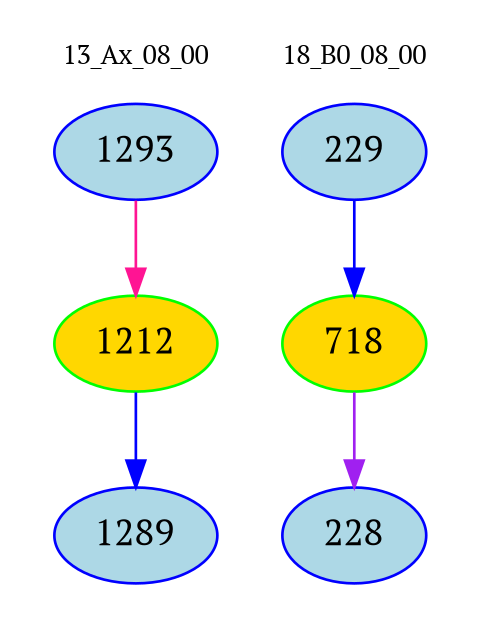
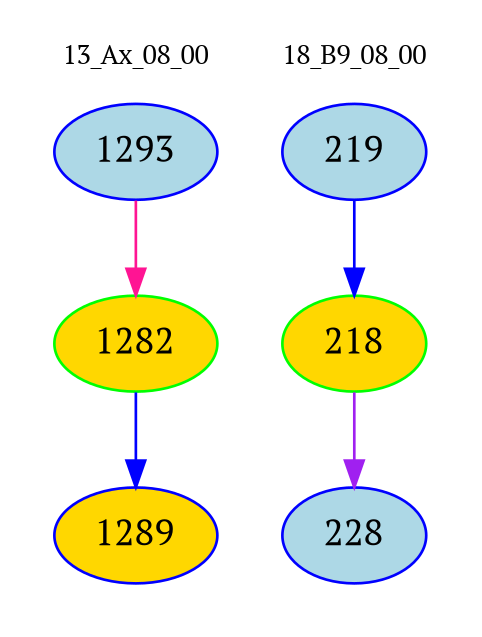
cluster "18_B0_08_00": label "18_B0_08_00" -> "18_B9_08_00"
node "229": label "229" -> "219"
node "1212": label "1212" -> "1282"
node "718": label "718" -> "218"
node "1289": fillcolor lightblue -> gold
